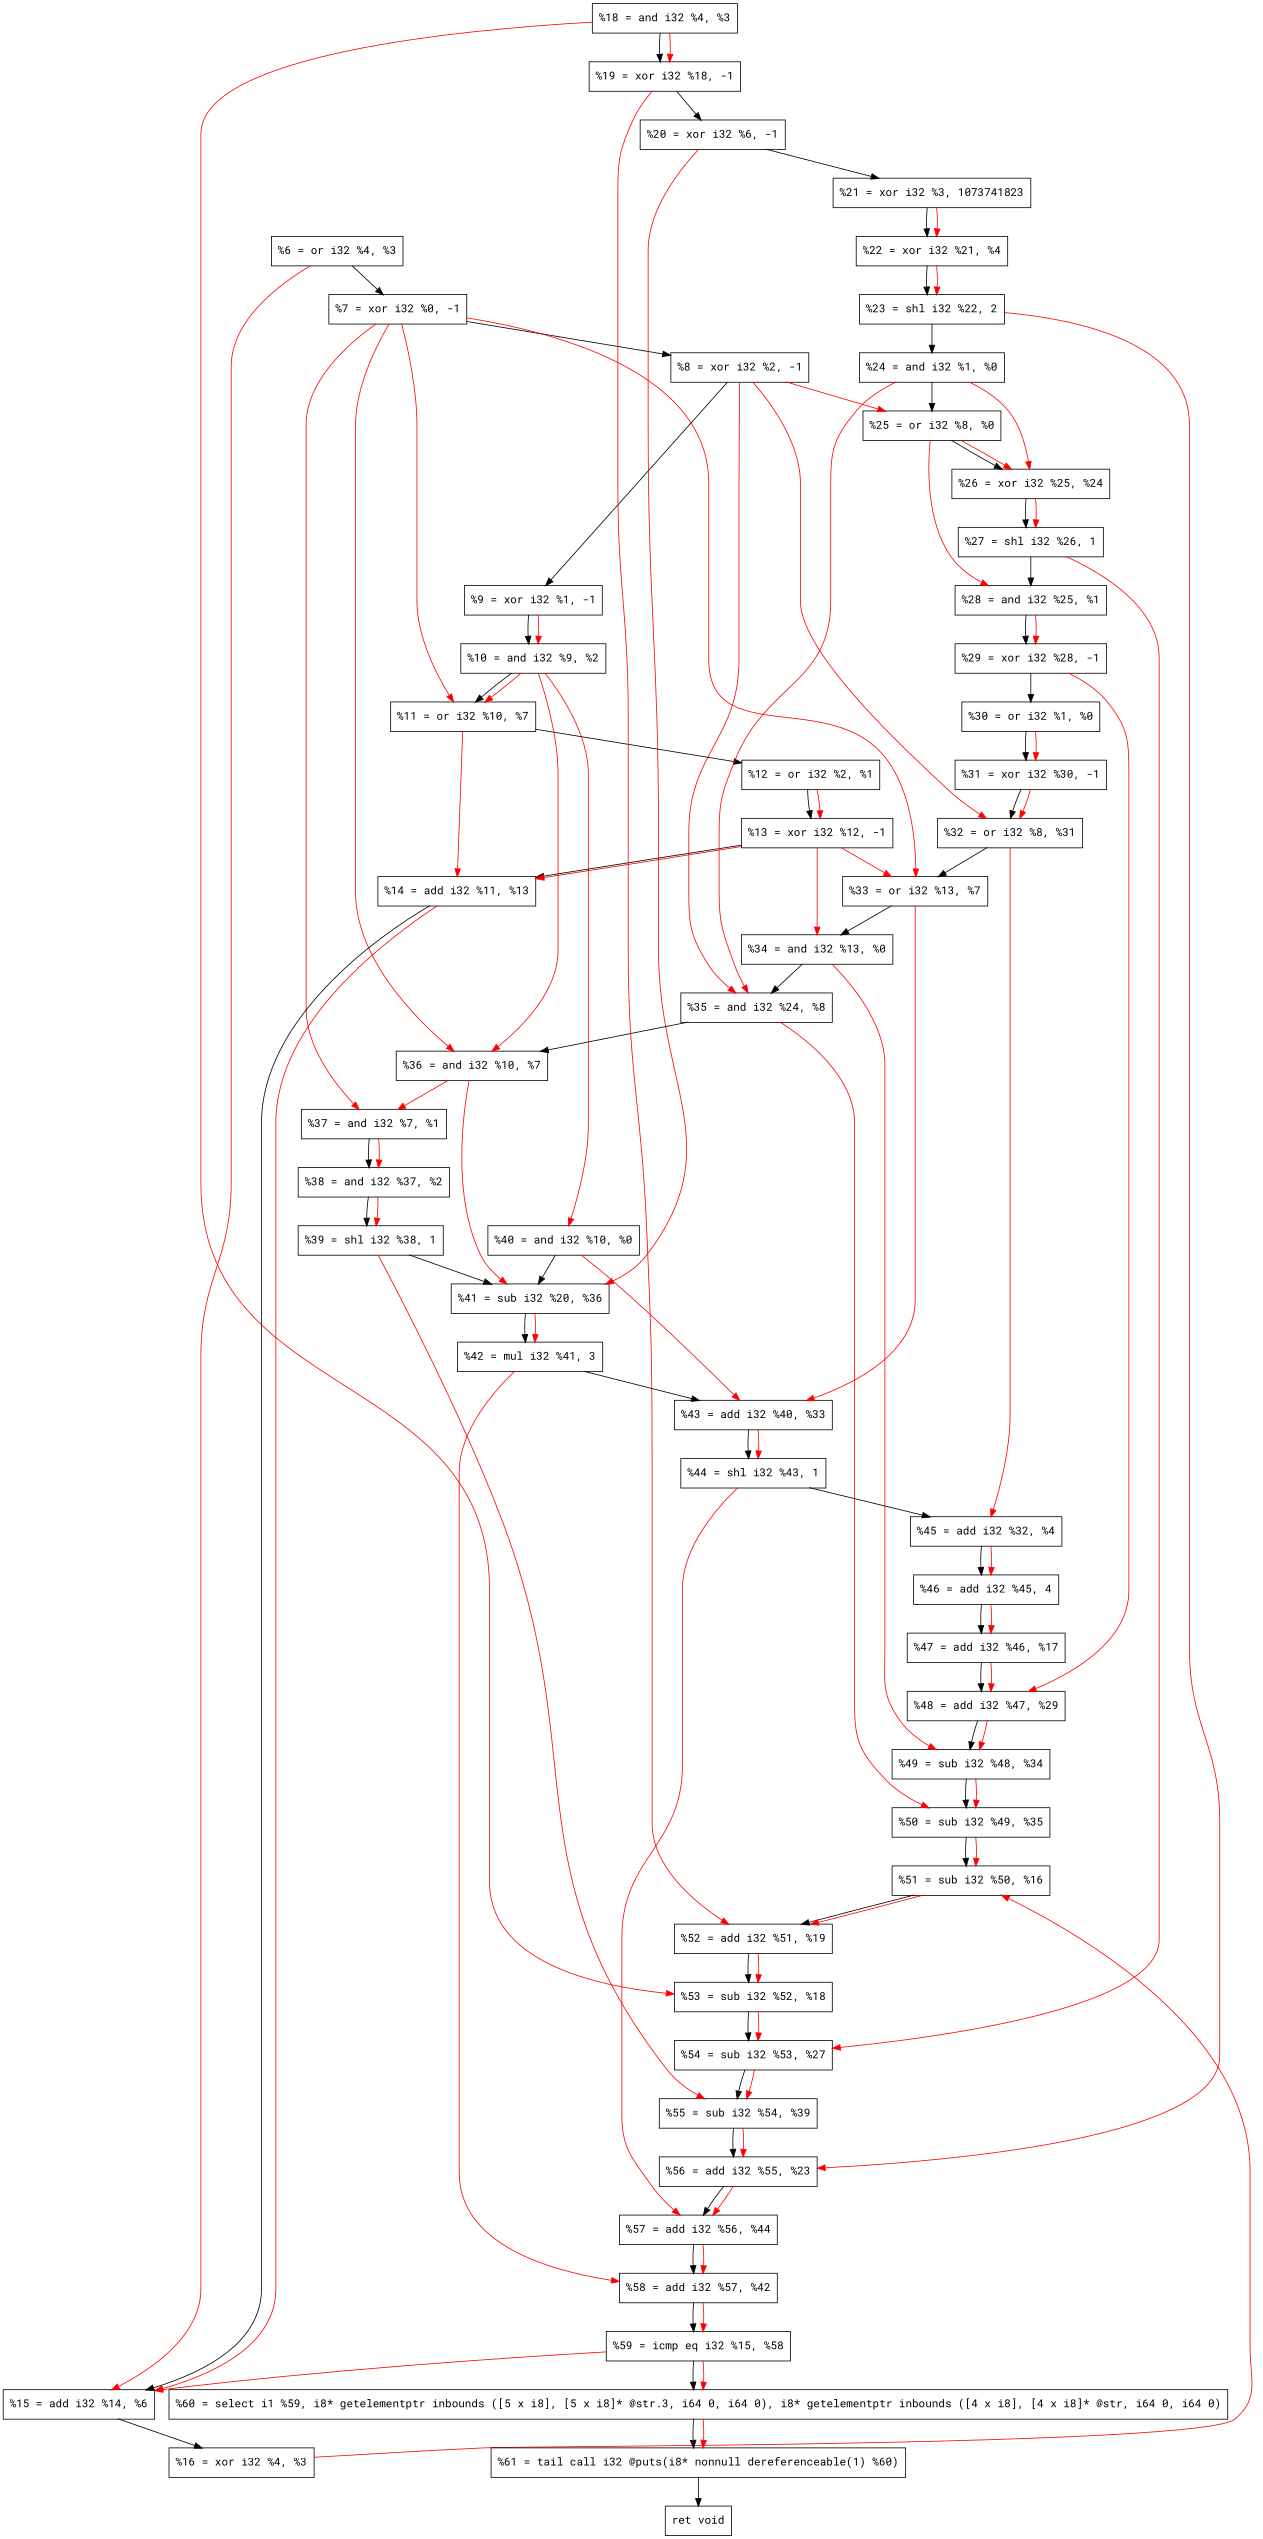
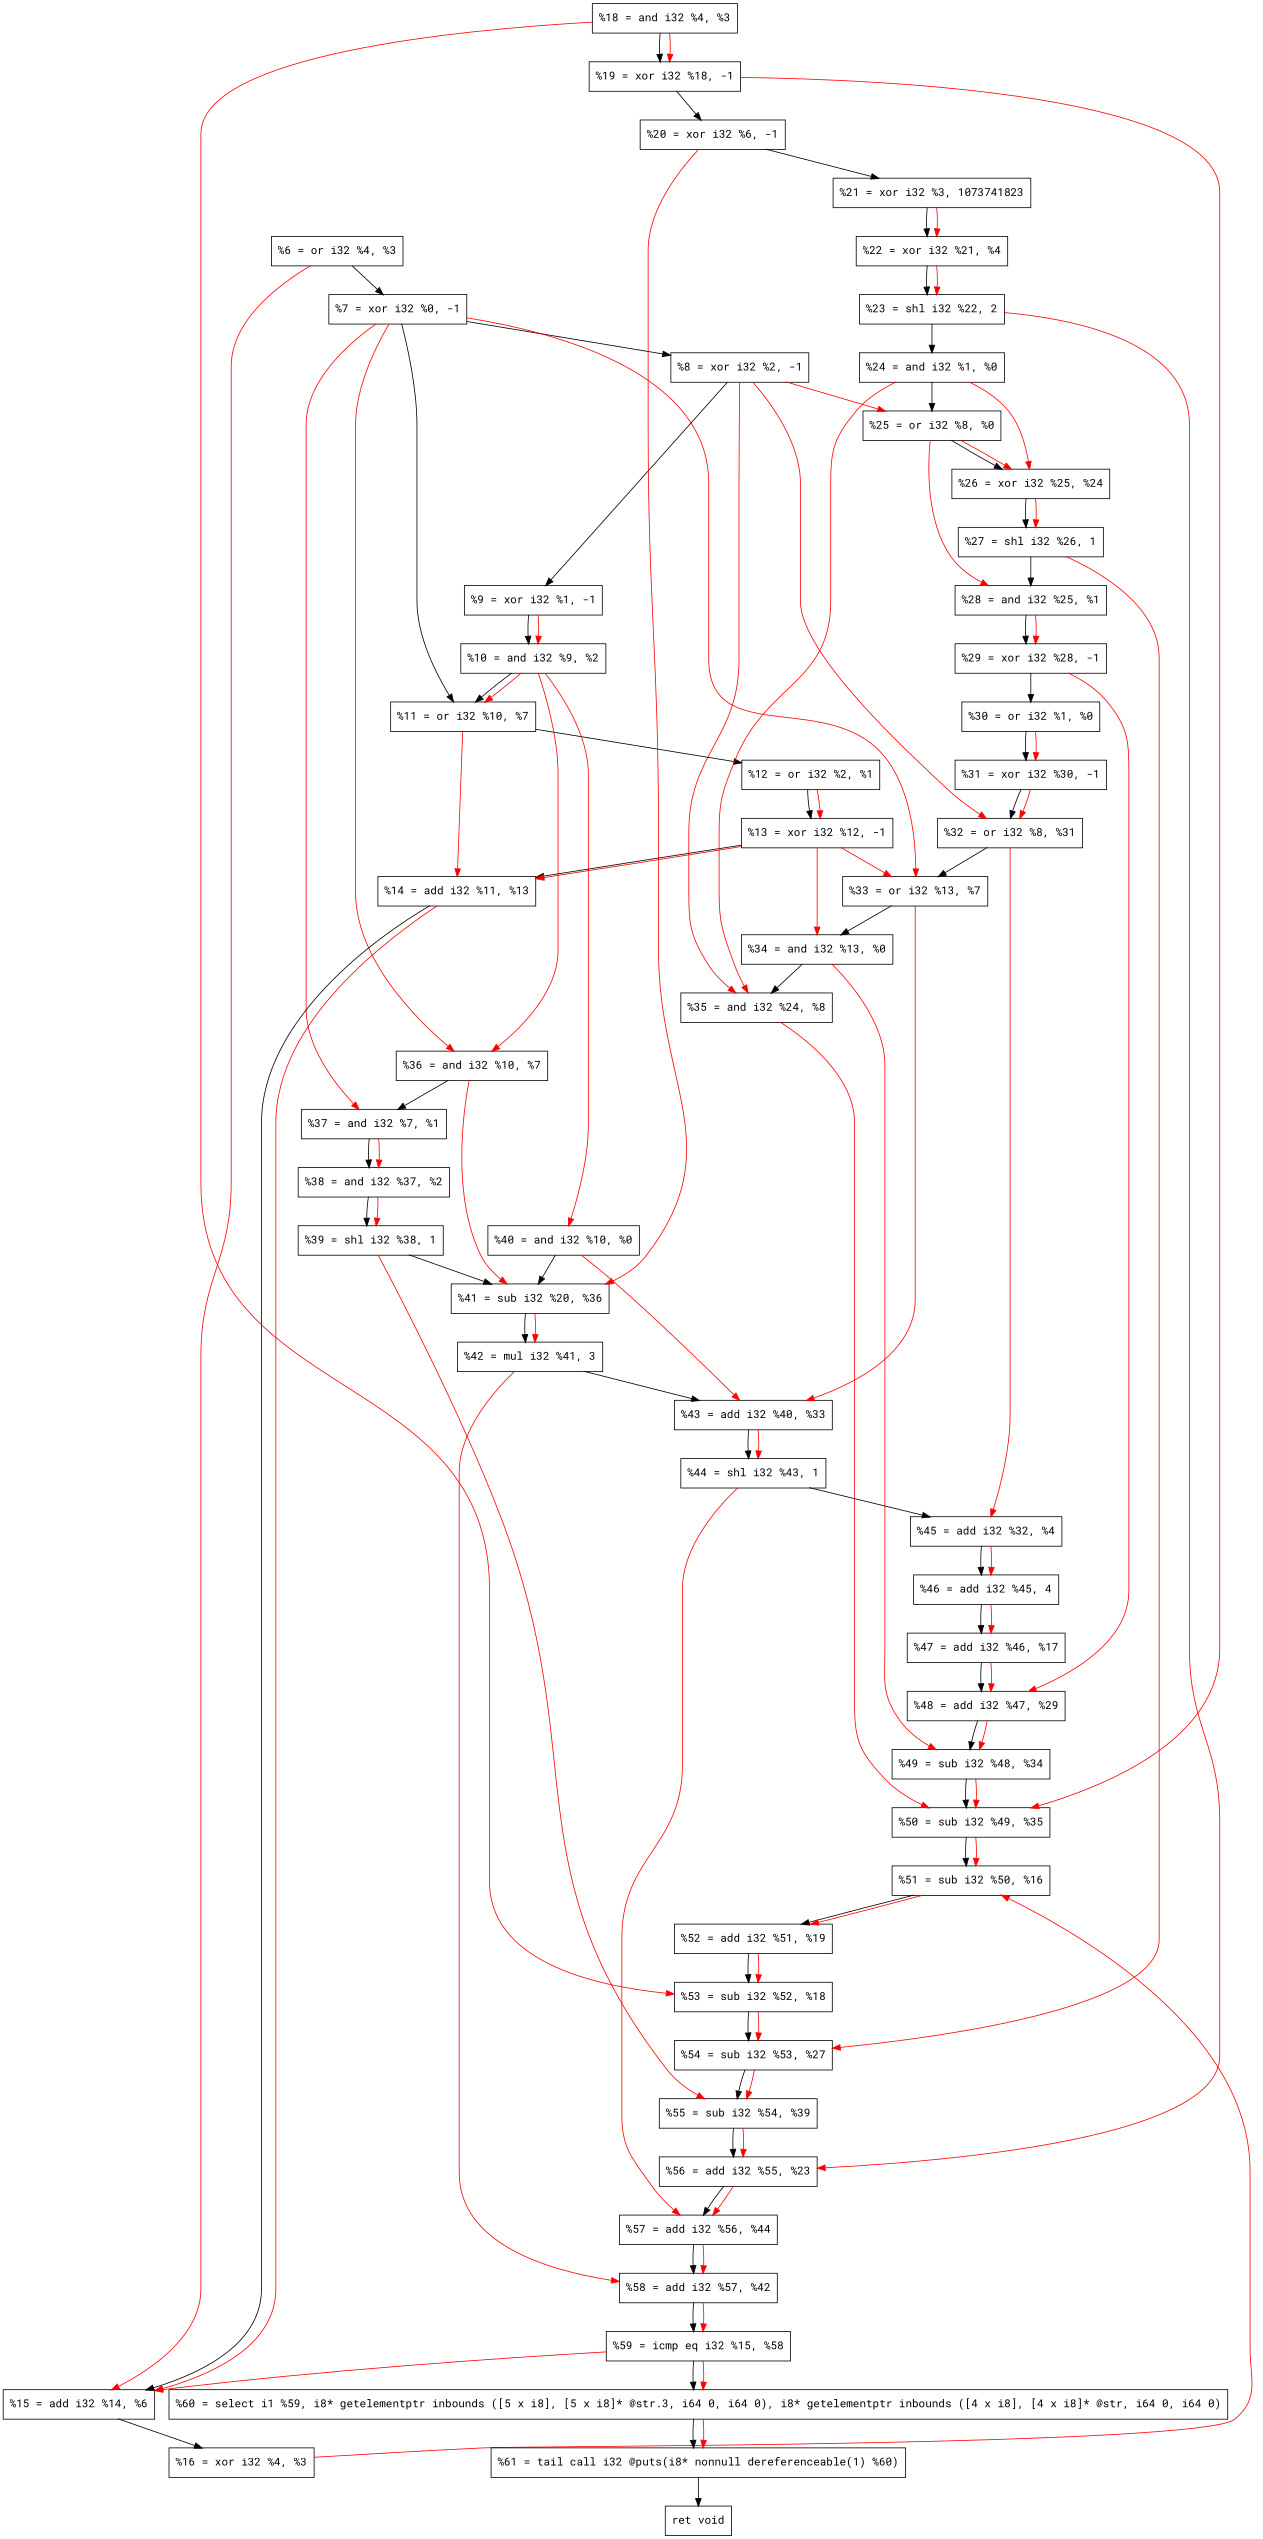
edge "%7 = xor i32 %0, -1" -> "%11 = or i32 %10, %7": color red -> black
edge "%19 = xor i32 %18, -1" -> "%52 = add i32 %51, %19": now "%19 = xor i32 %18, -1" -> "%50 = sub i32 %49, %35"
edge "%35 = and i32 %24, %8" -> "%36 = and i32 %10, %7": removed
edge "%36 = and i32 %10, %7" -> "%37 = and i32 %7, %1": color red -> black
